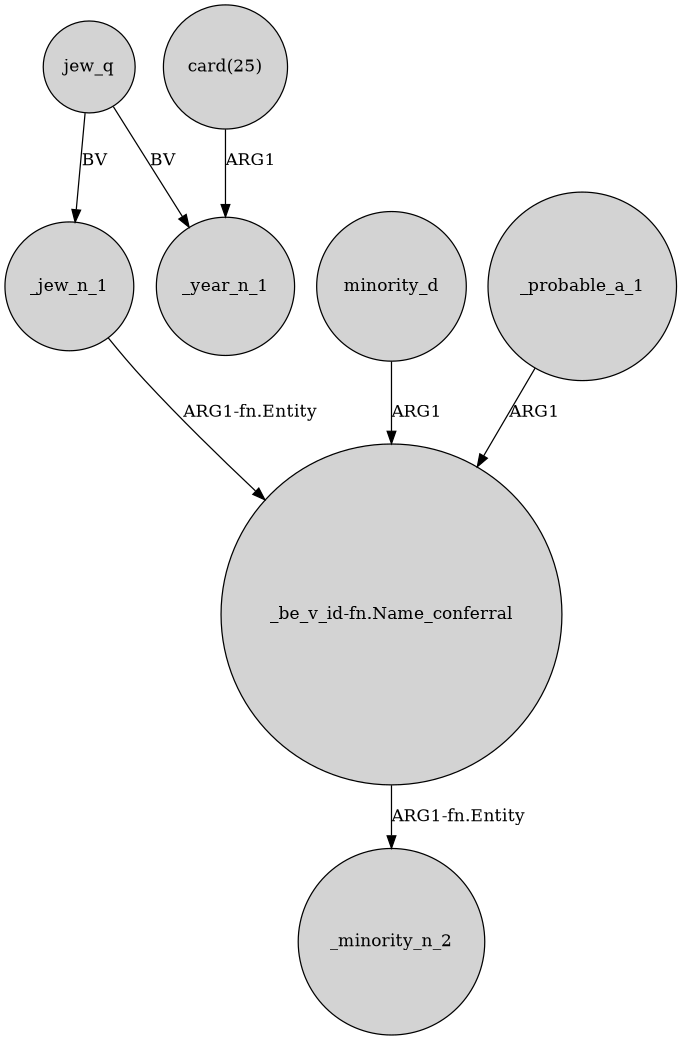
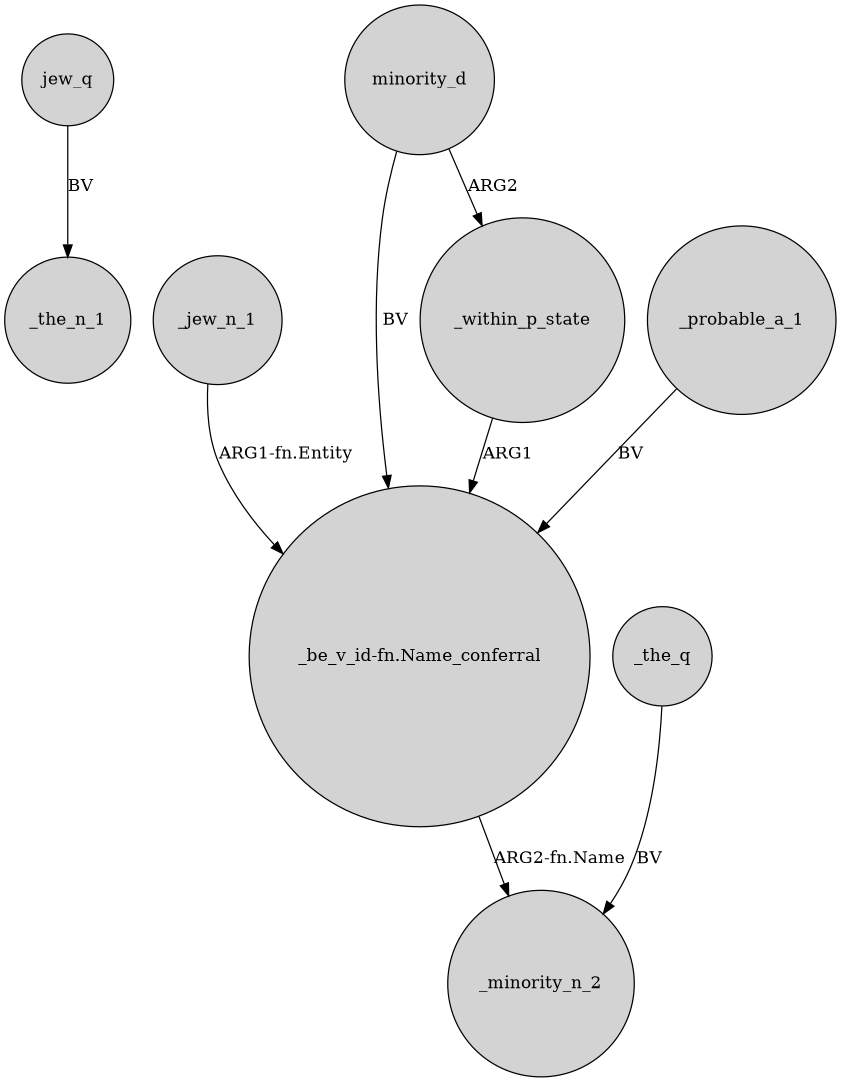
node "card(25)": removed
edge "jew_q" -> "_jew_n_1": removed, label "BV"
node "_year_n_1": label "_year_n_1" -> "_the_n_1"
node "_within_p_state": added
edge "minority_d" -> "_be_v_id-fn.Name_conferral": label "ARG1" -> "BV"
edge "_probable_a_1" -> "_be_v_id-fn.Name_conferral": label "ARG1" -> "BV"
node "_the_q": added
edge "_be_v_id-fn.Name_conferral" -> "_minority_n_2": label "ARG1-fn.Entity" -> "ARG2-fn.Name"
